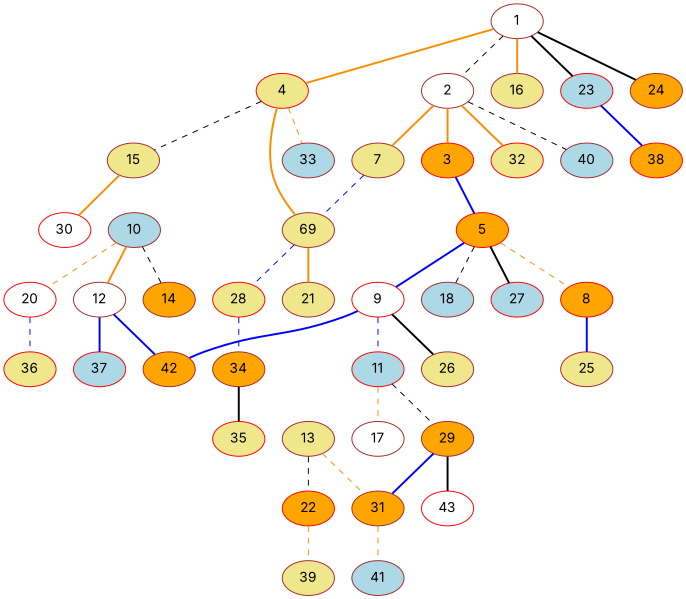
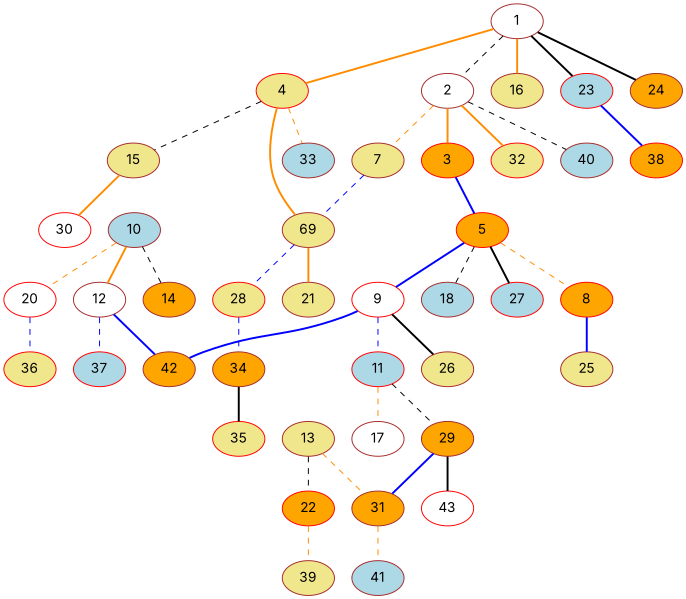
edge "2" -- "7": style bold -> dashed
edge "12" -- "37": style bold -> dashed
